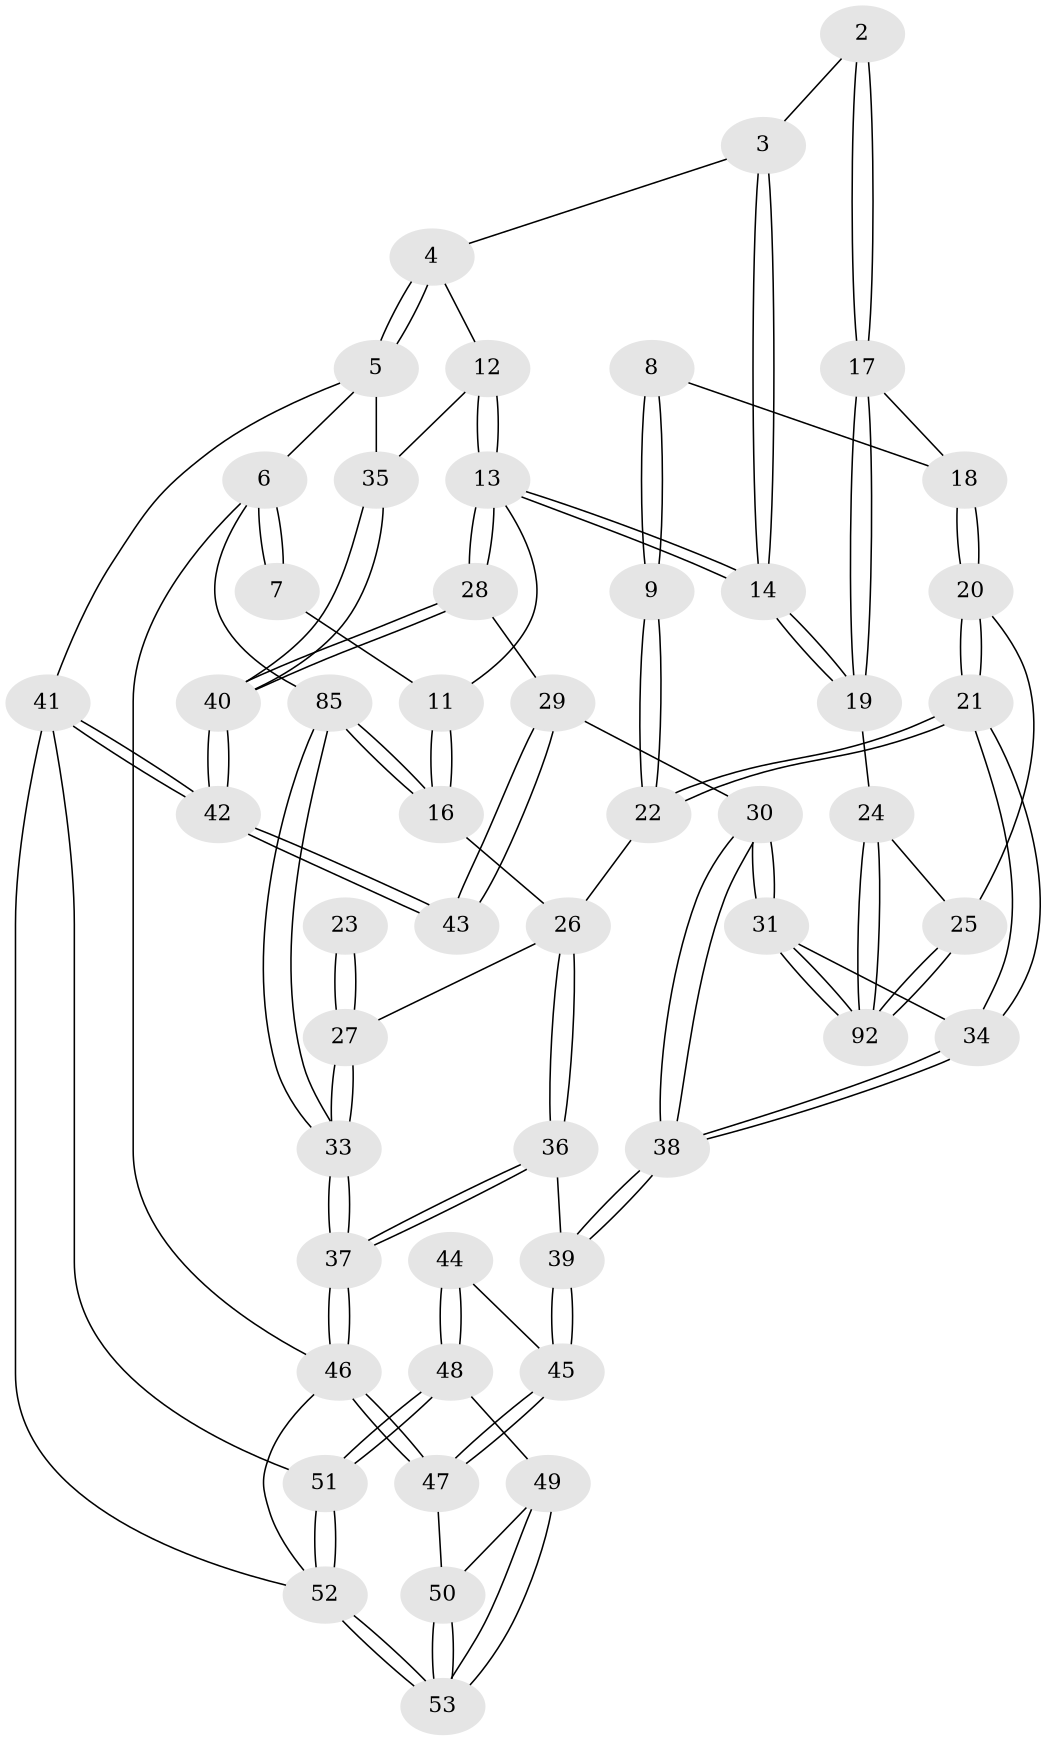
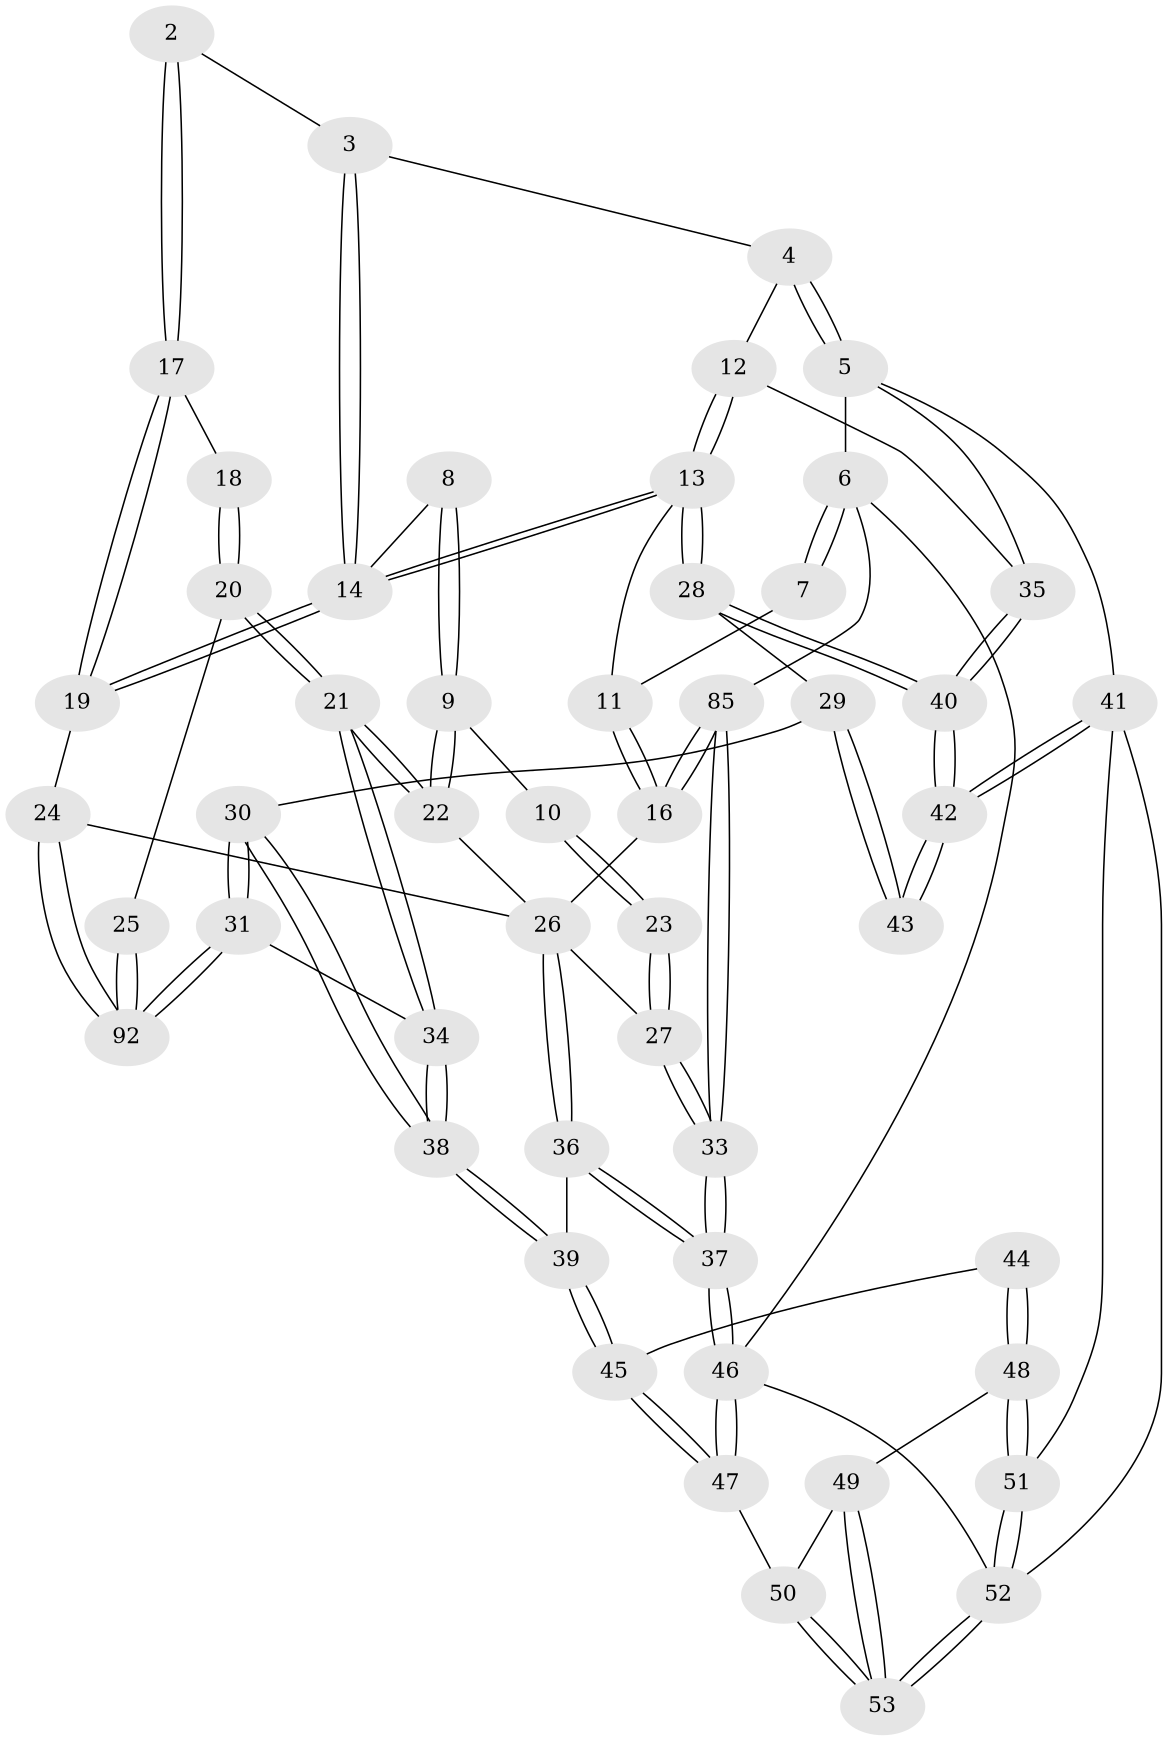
edge "8" -- "18": now "8" -- "14"
node "10": added
edge "24" -- "25": now "24" -- "26"
